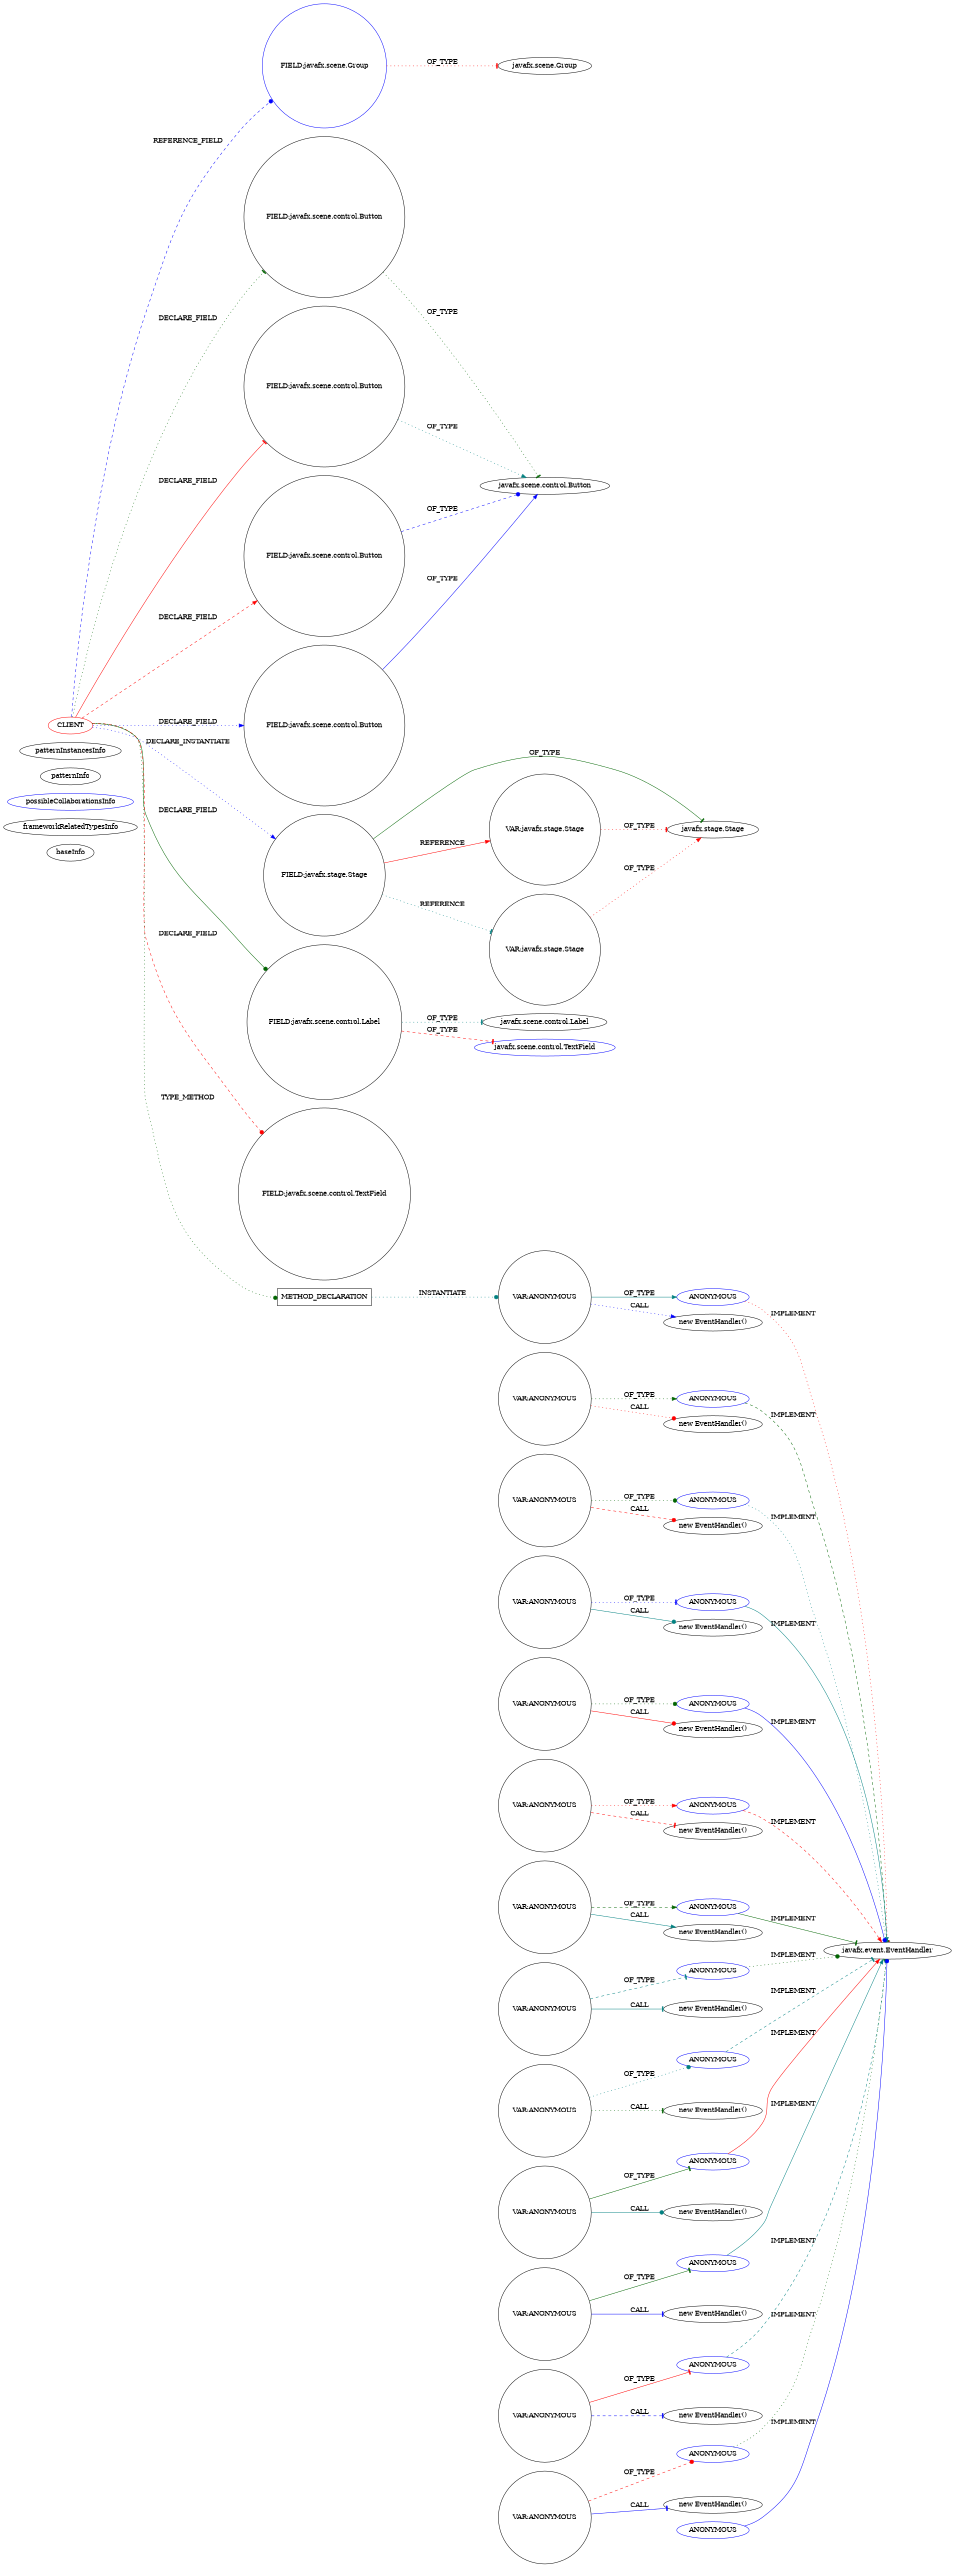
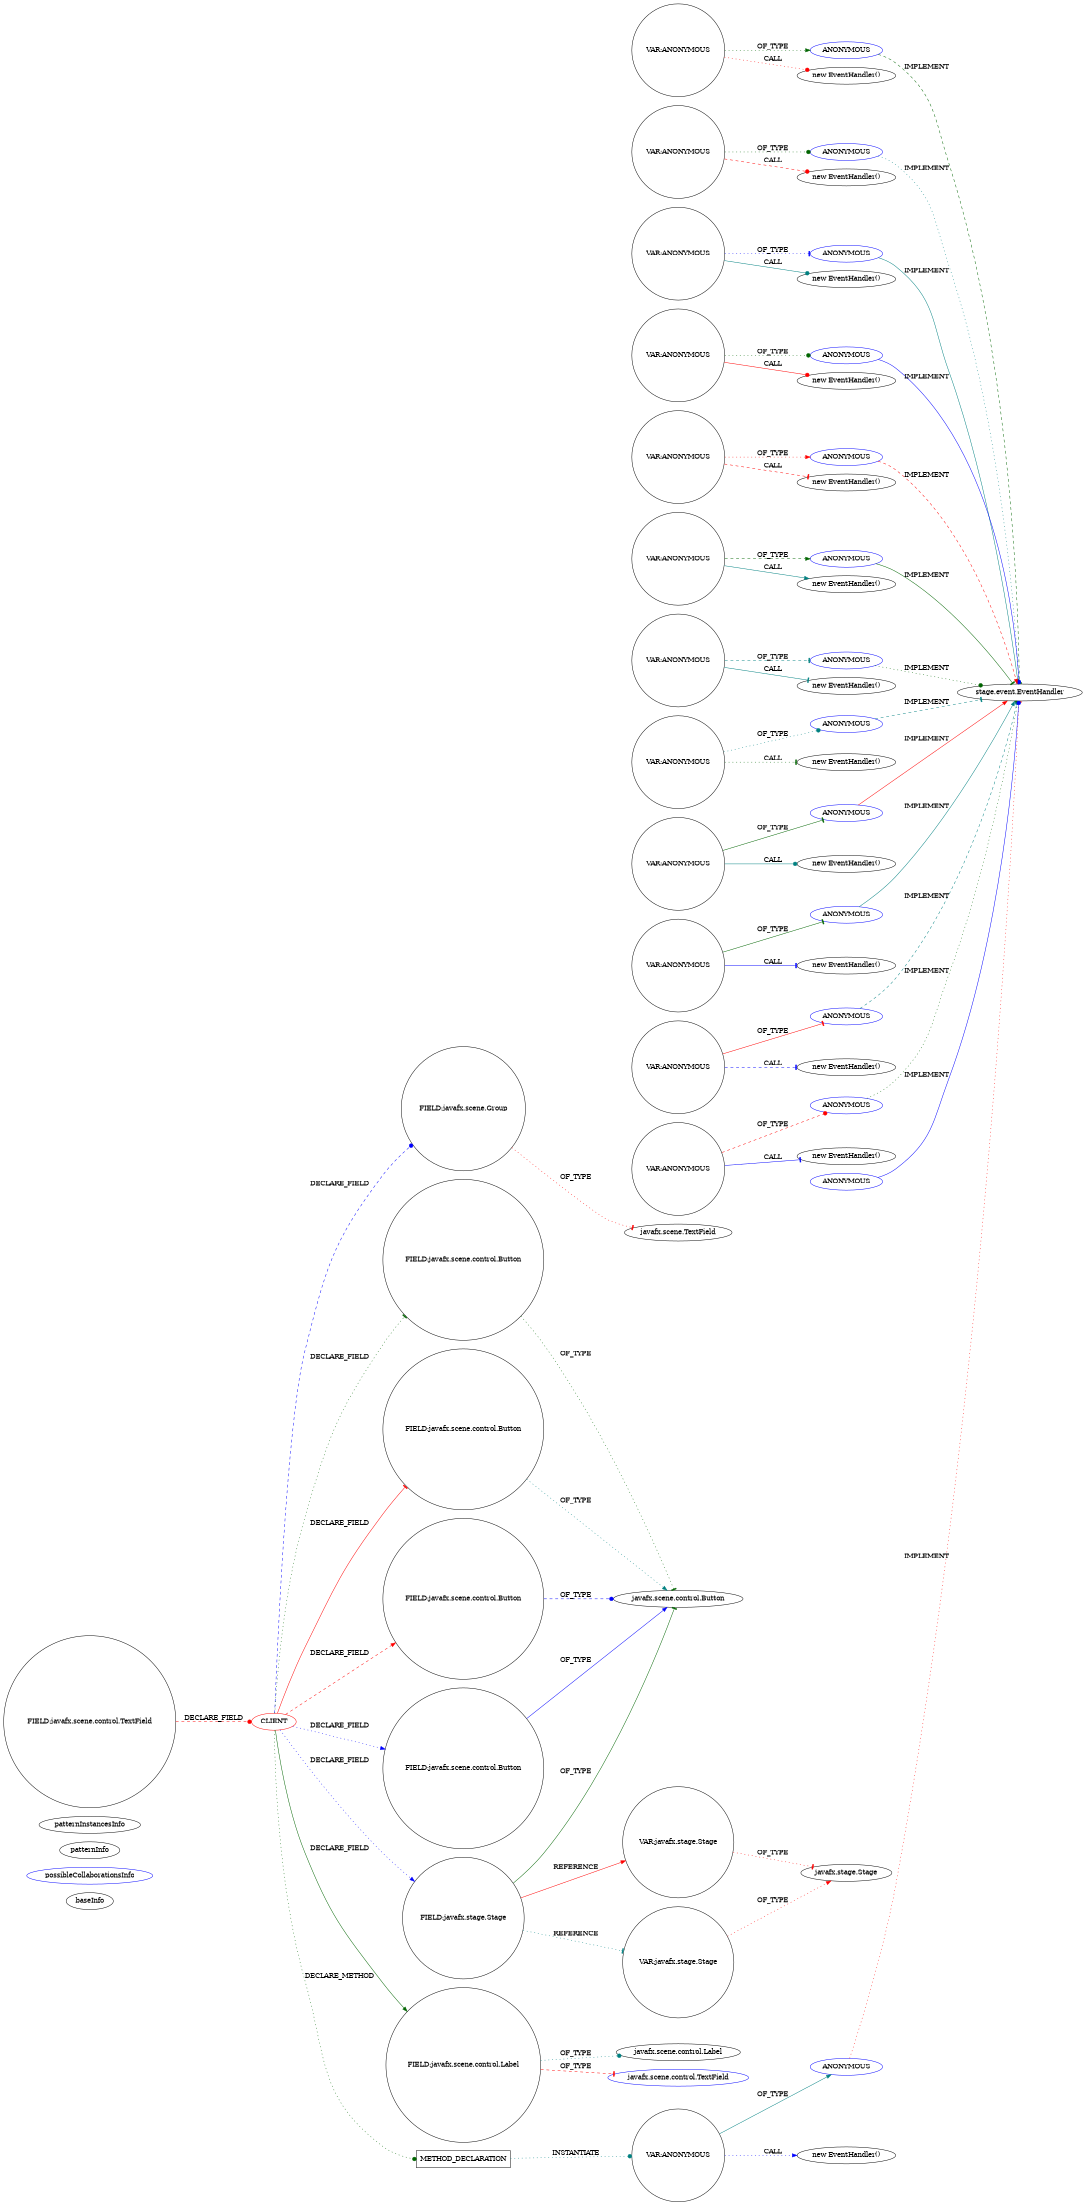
node "FIELD:javafx.scene.Group": color blue -> black
node "javafx.scene.Group": label "javafx.scene.Group" -> "javafx.scene.TextField"
edge "CLIENT" -> "FIELD:javafx.scene.Group": label "REFERENCE_FIELD" -> "DECLARE_FIELD"
edge "CLIENT" -> "FIELD:javafx.stage.Stage": label "DECLARE_INSTANTIATE" -> "DECLARE_FIELD"
edge "FIELD:javafx.stage.Stage" -> "javafx.stage.Stage": now "FIELD:javafx.stage.Stage" -> "javafx.scene.control.Button"
node "frameworkRelatedTypesInfo": removed
edge "CLIENT" -> "FIELD:javafx.scene.control.Label": arrowhead dot -> normal
edge "CLIENT" -> "FIELD:javafx.scene.control.TextField": reversed
edge "FIELD:javafx.scene.control.Label" -> "javafx.scene.control.Label": arrowhead tee -> dot
edge "CLIENT" -> "METHOD_DECLARATION": label "TYPE_METHOD" -> "DECLARE_METHOD"
node "javafx.event.EventHandler": label "javafx.event.EventHandler" -> "stage.event.EventHandler"
